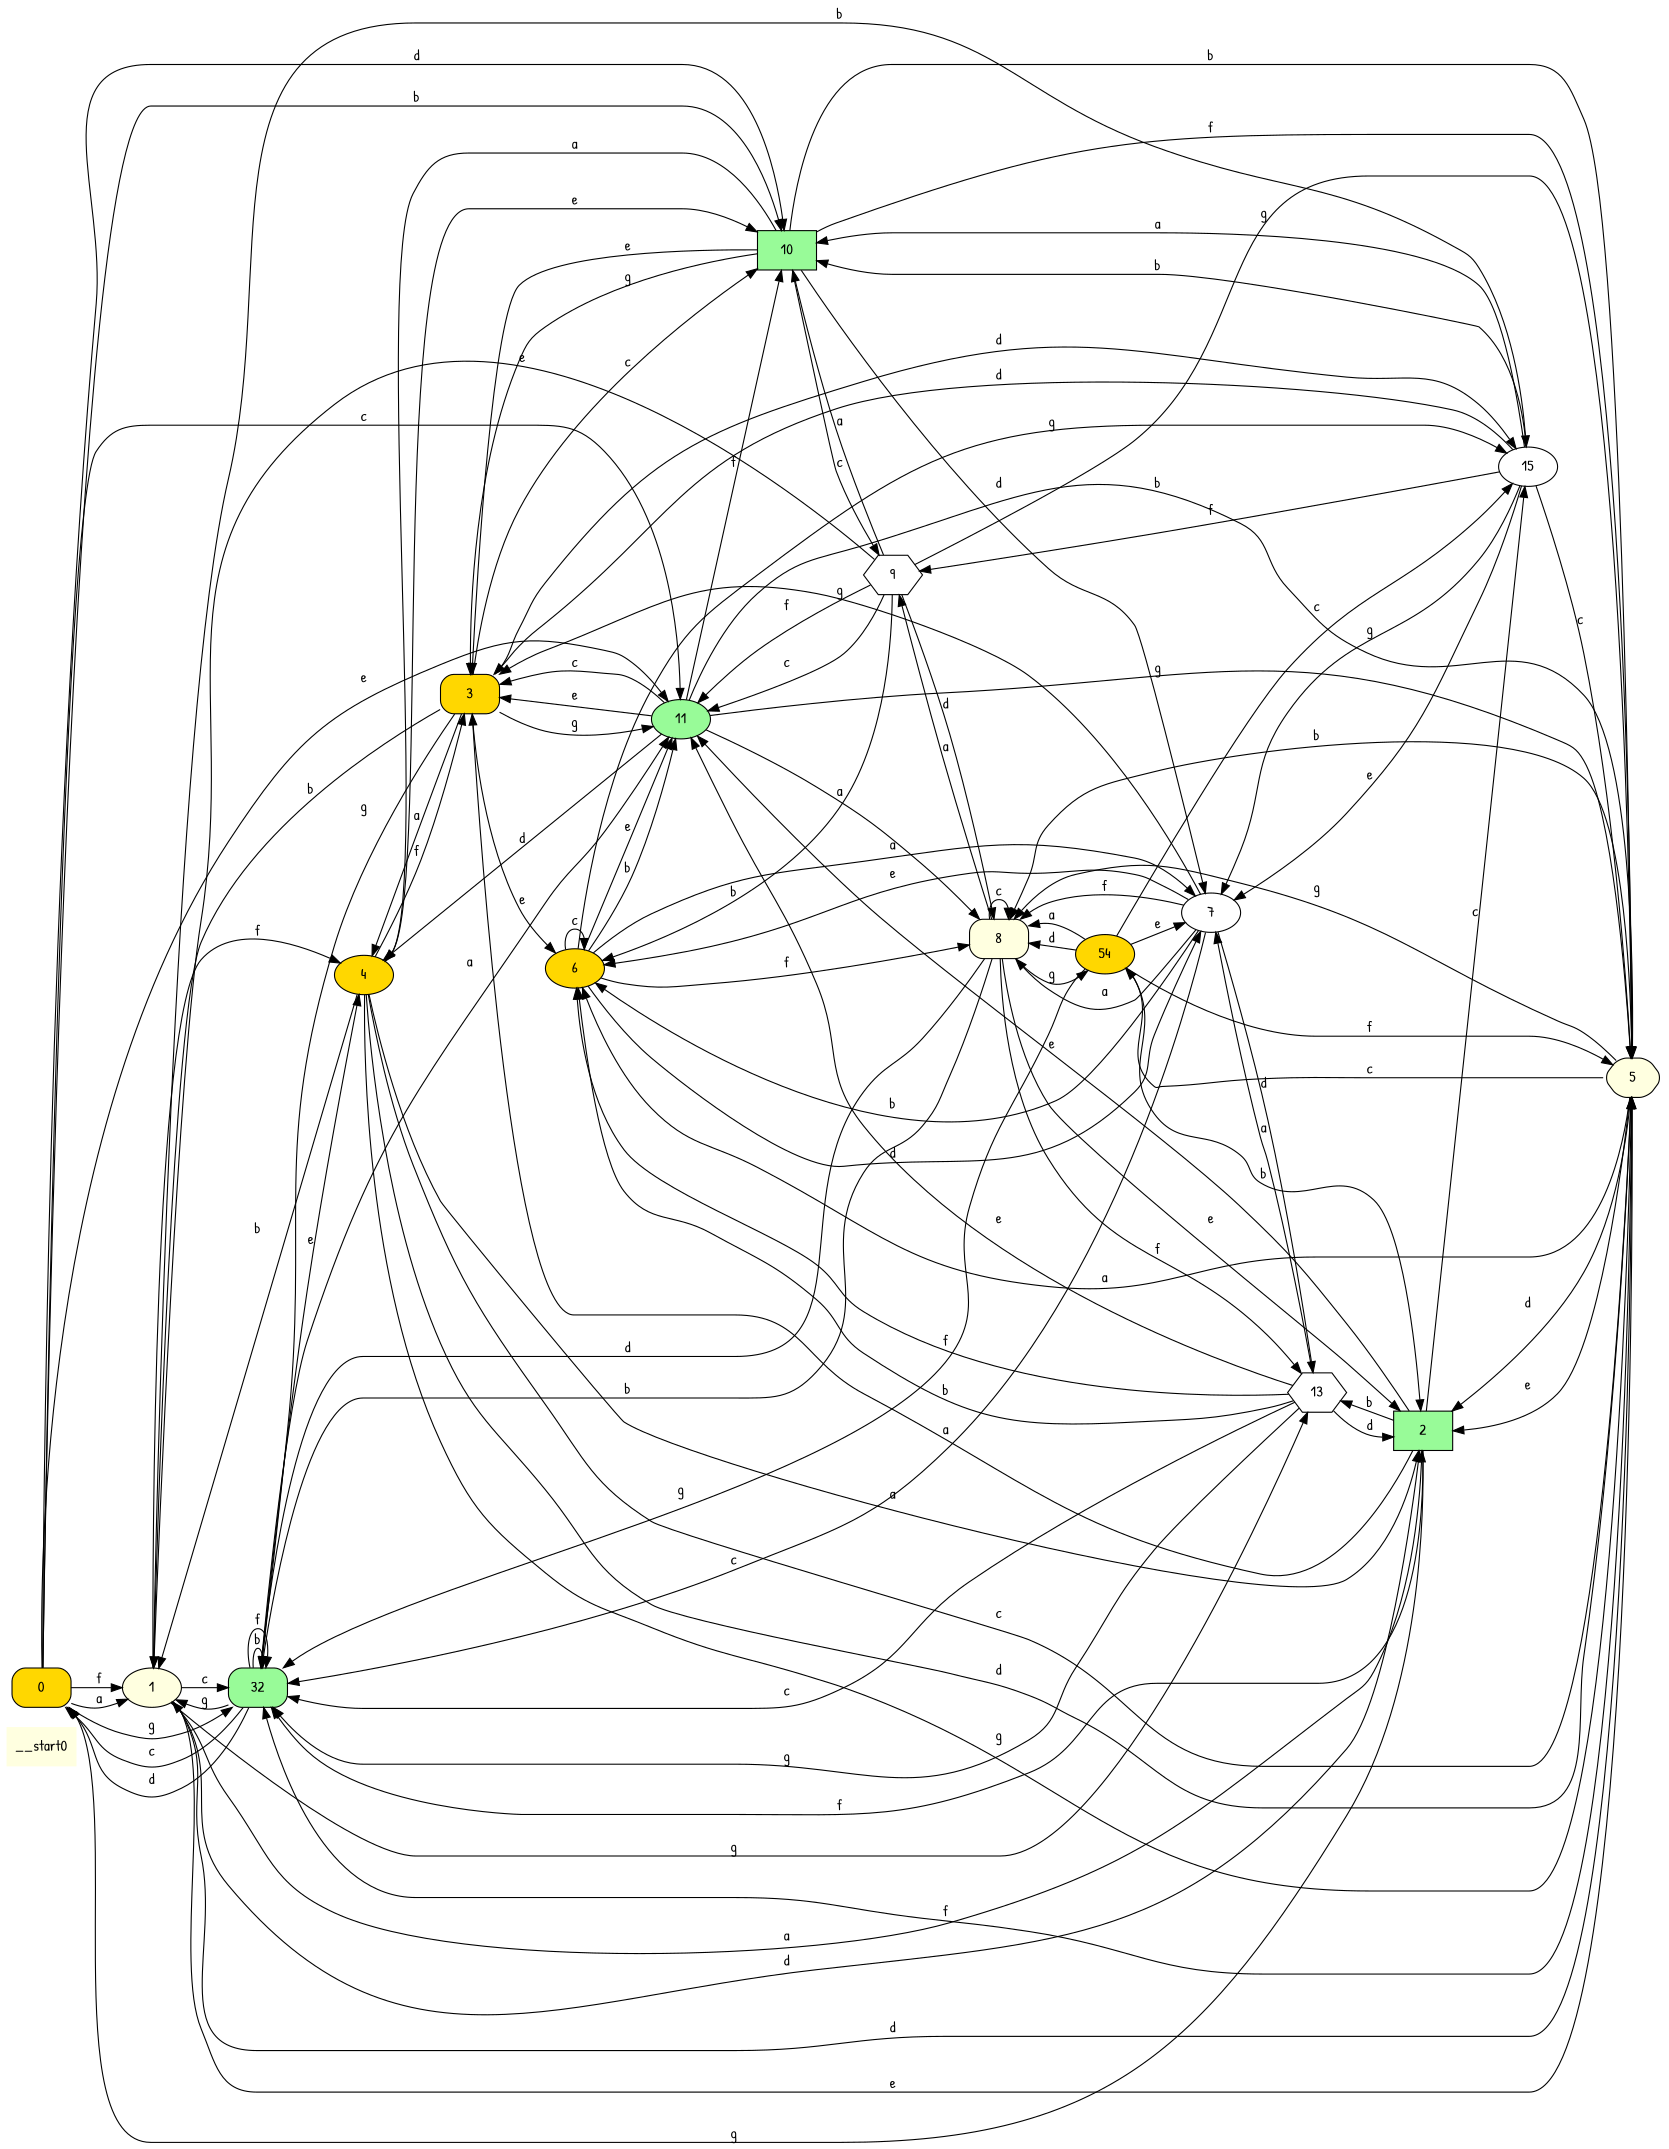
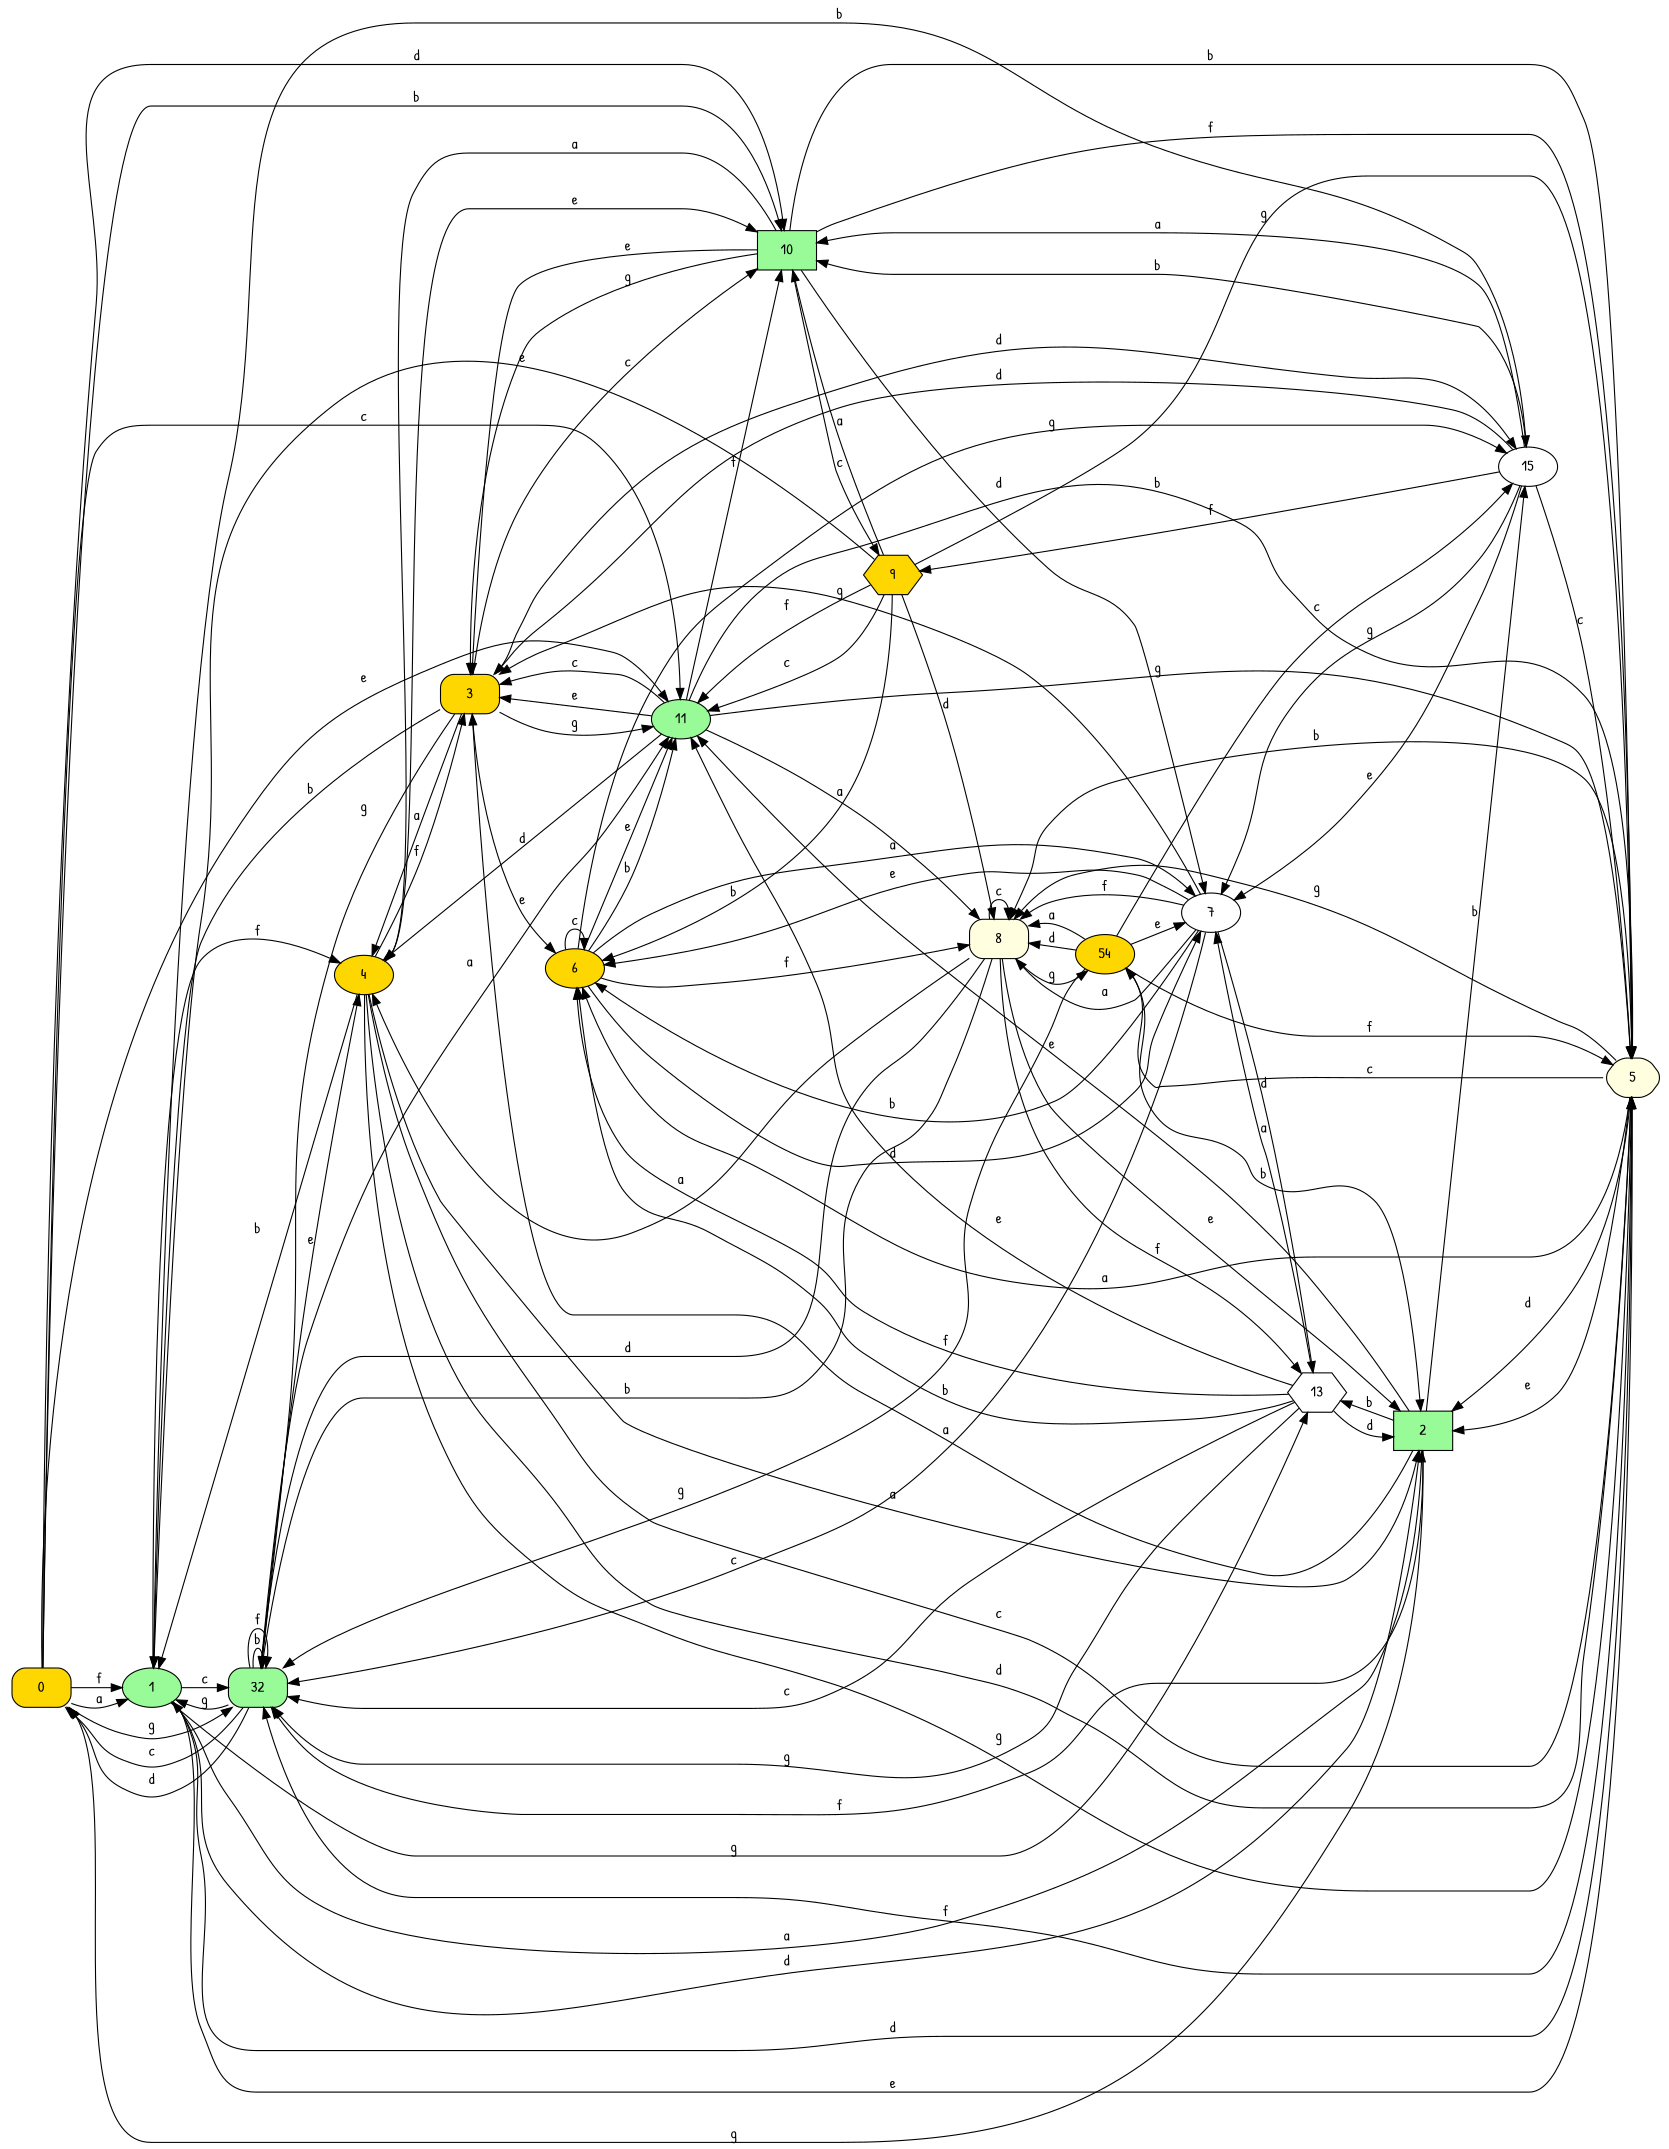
node "9": fillcolor white -> gold
edge "8" -> "9": now "8" -> "4"
edge "2" -> "15": label "c" -> "b"
node "1": fillcolor lightyellow -> palegreen
node "__start0": removed
